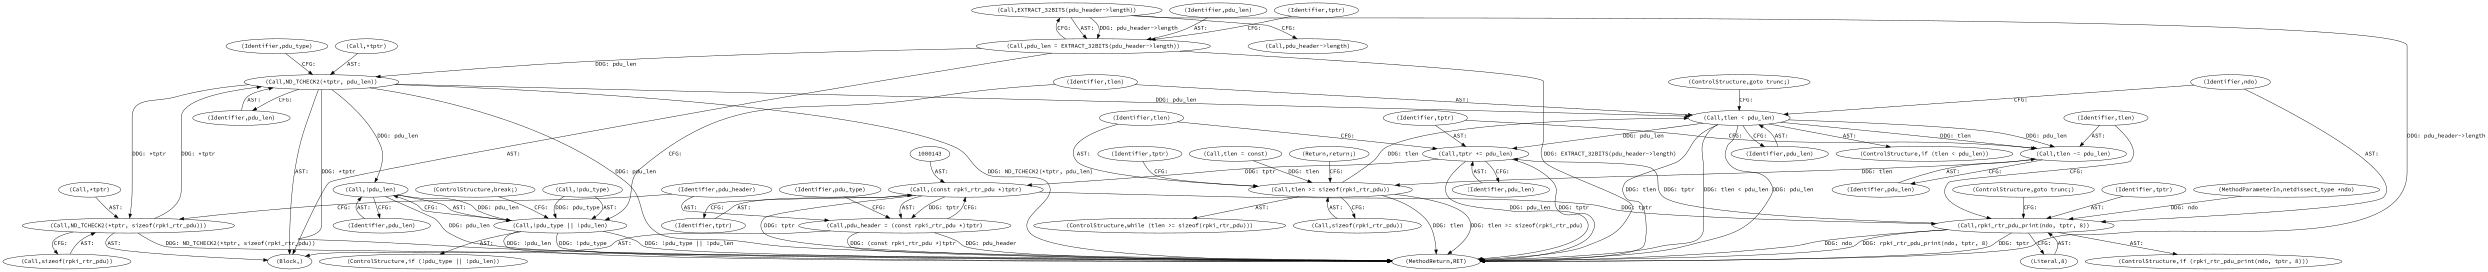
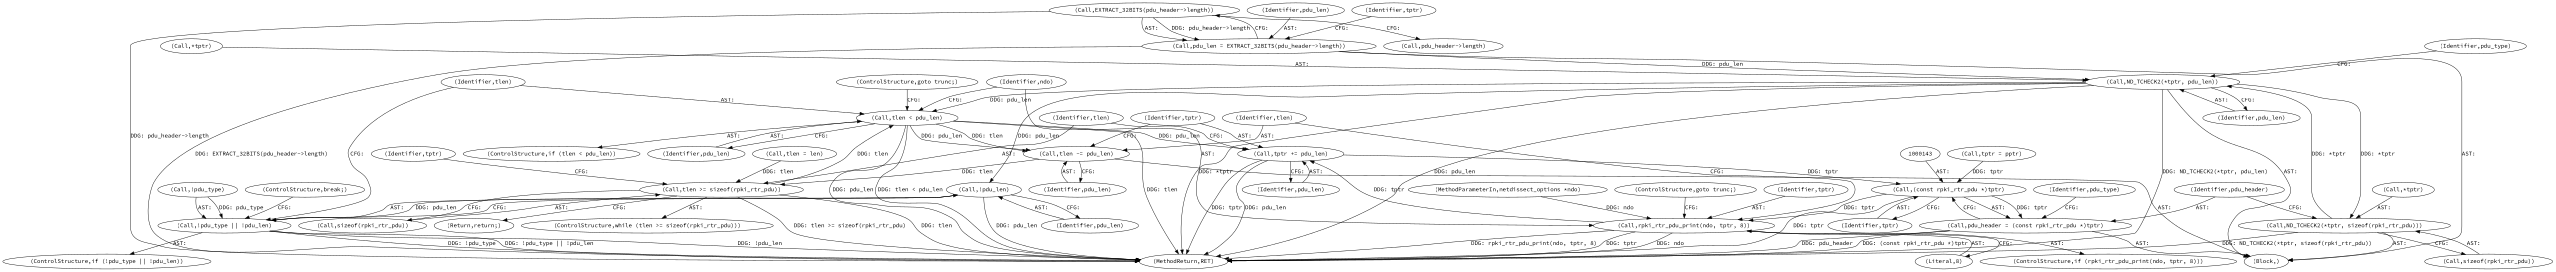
node "(Call,tlen = const)": label "(Call,tlen = const)" -> "(Call,tlen = len)"
node "(Call,tptr = pptr)": added
edge "(Return,return;)" -> "(Call,tlen >= sizeof(rpki_rtr_pdu))": reversed
edge "(Call,tlen -= pdu_len)" -> "(Block,)": added, label "AST:"
node "(MethodParameterIn,netdissect_type *ndo)": label "(MethodParameterIn,netdissect_type *ndo)" -> "(MethodParameterIn,netdissect_options *ndo)"
